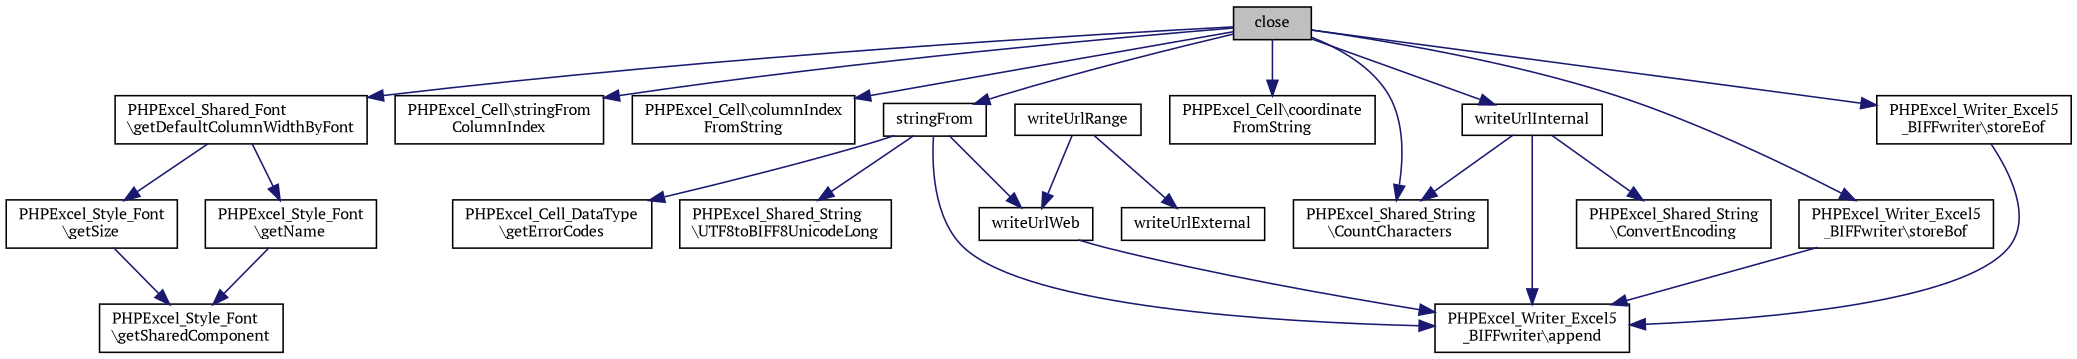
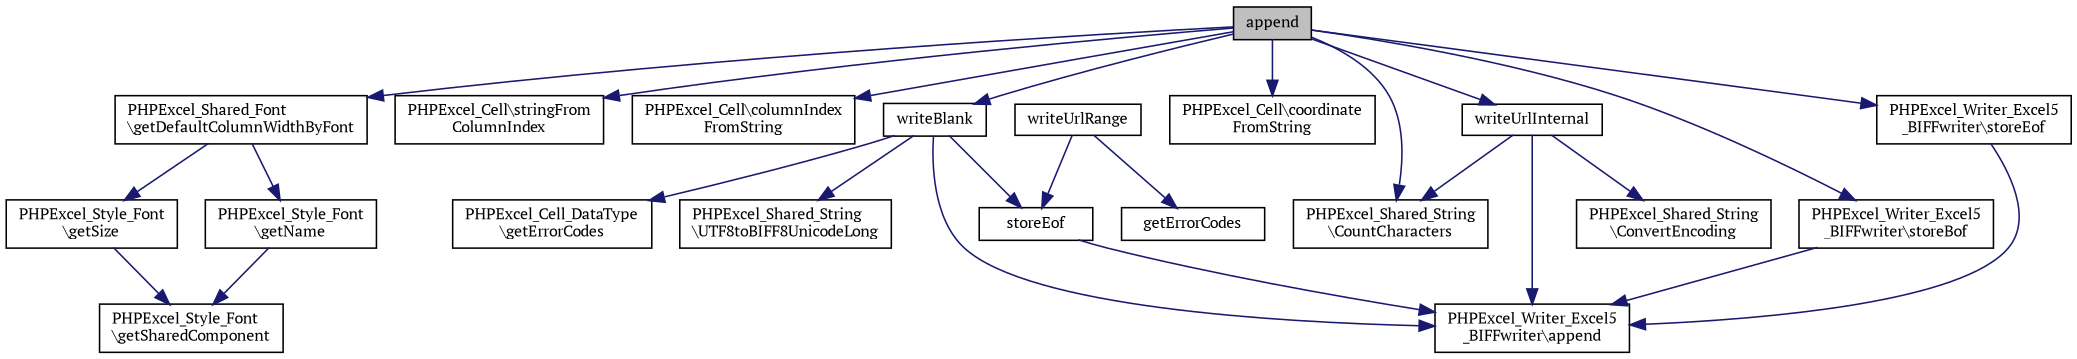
node "close": label "close" -> "append"
node "stringFrom": label "stringFrom" -> "writeBlank"
node "writeUrlWeb": label "writeUrlWeb" -> "storeEof"
node "writeUrlExternal": label "writeUrlExternal" -> "getErrorCodes"
